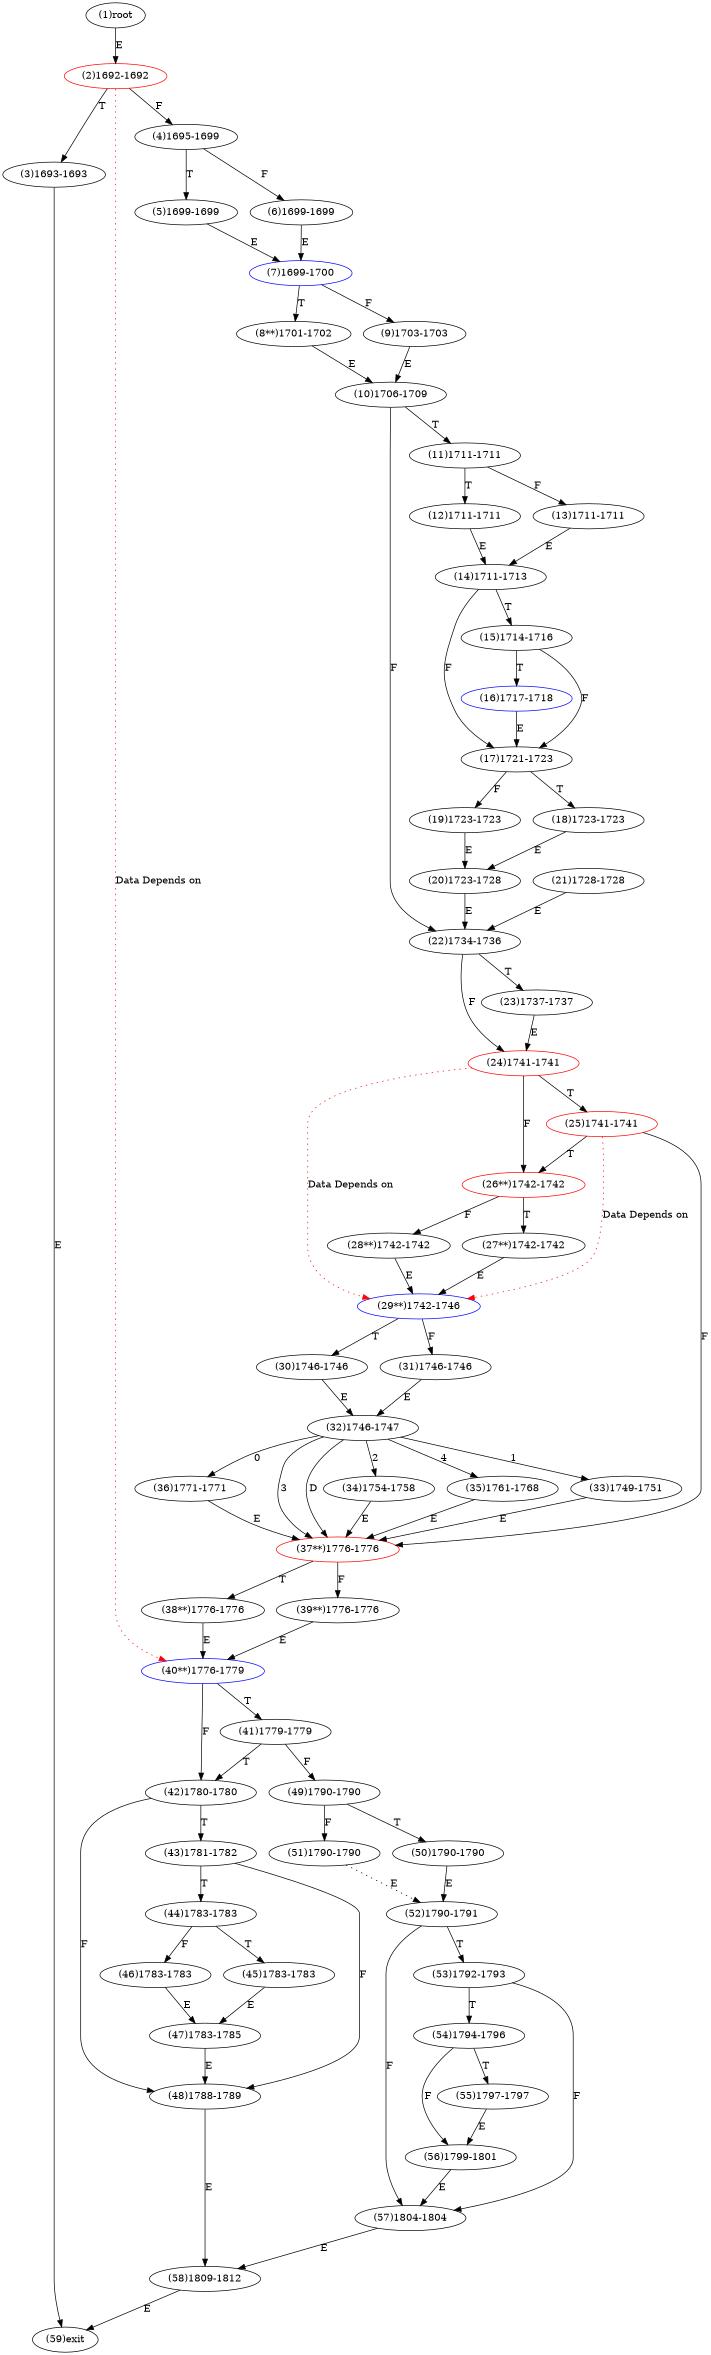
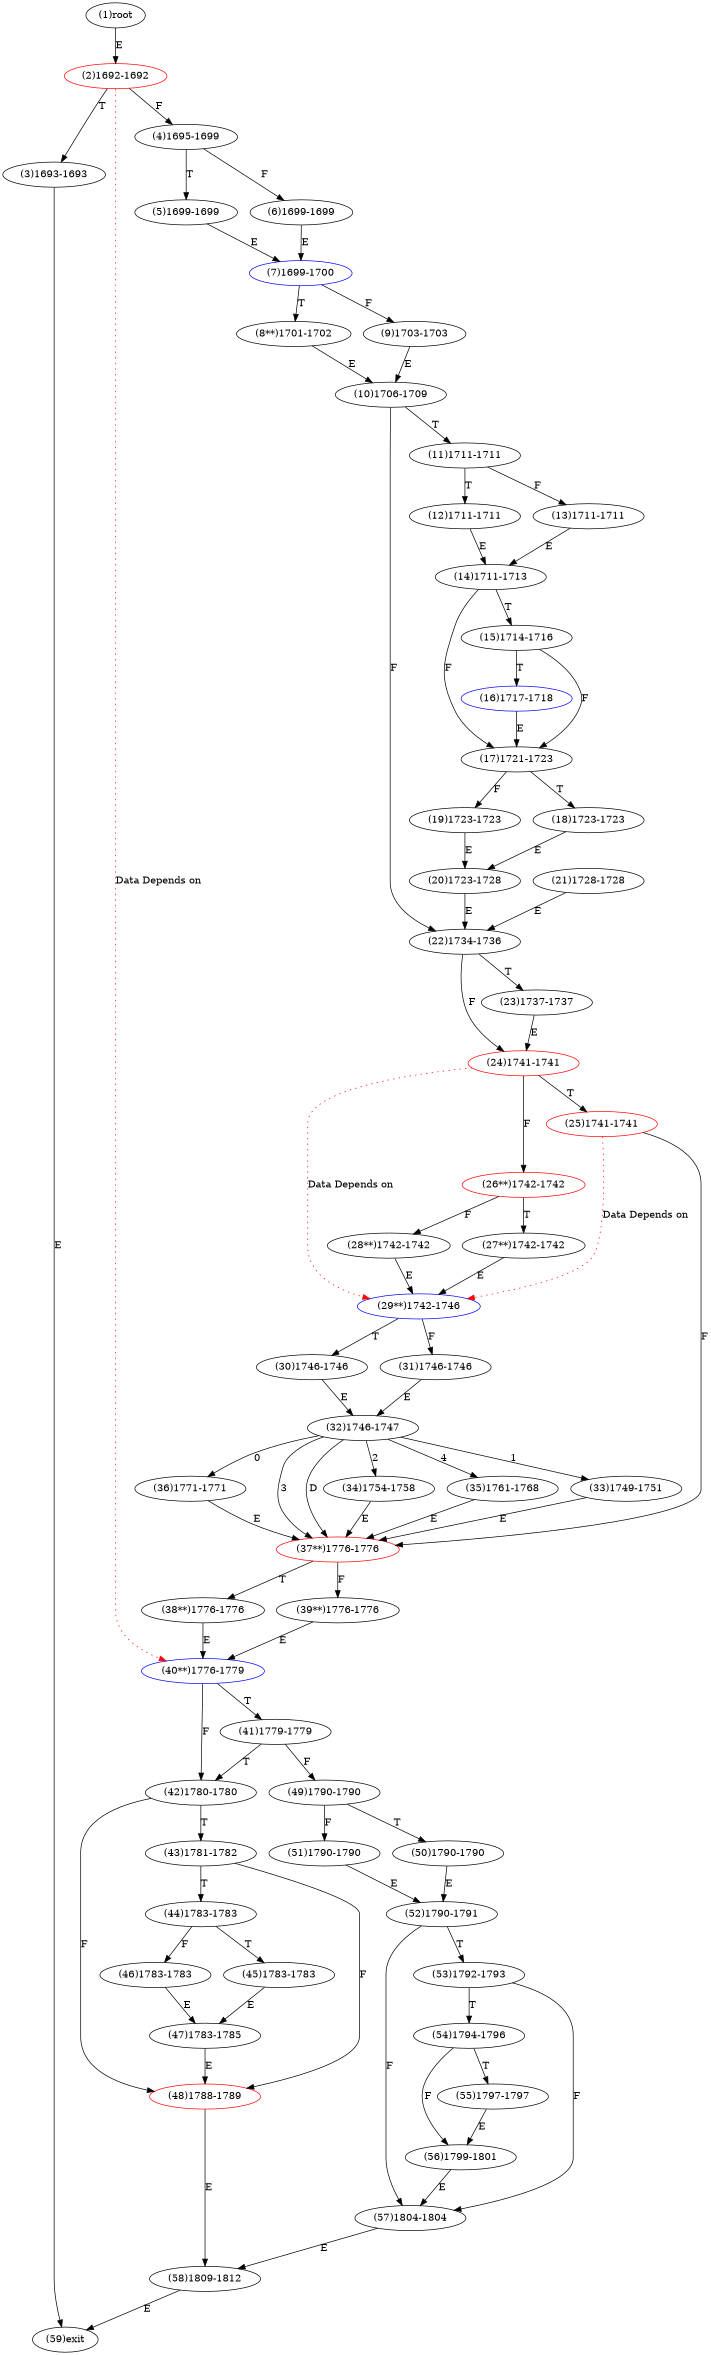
edge "(25)1741-1741" -> "(26**)1742-1742": removed, label "T"
edge "(51)1790-1790" -> "(52)1790-1791": style dotted -> solid
node "(48)1788-1789": color black -> red
